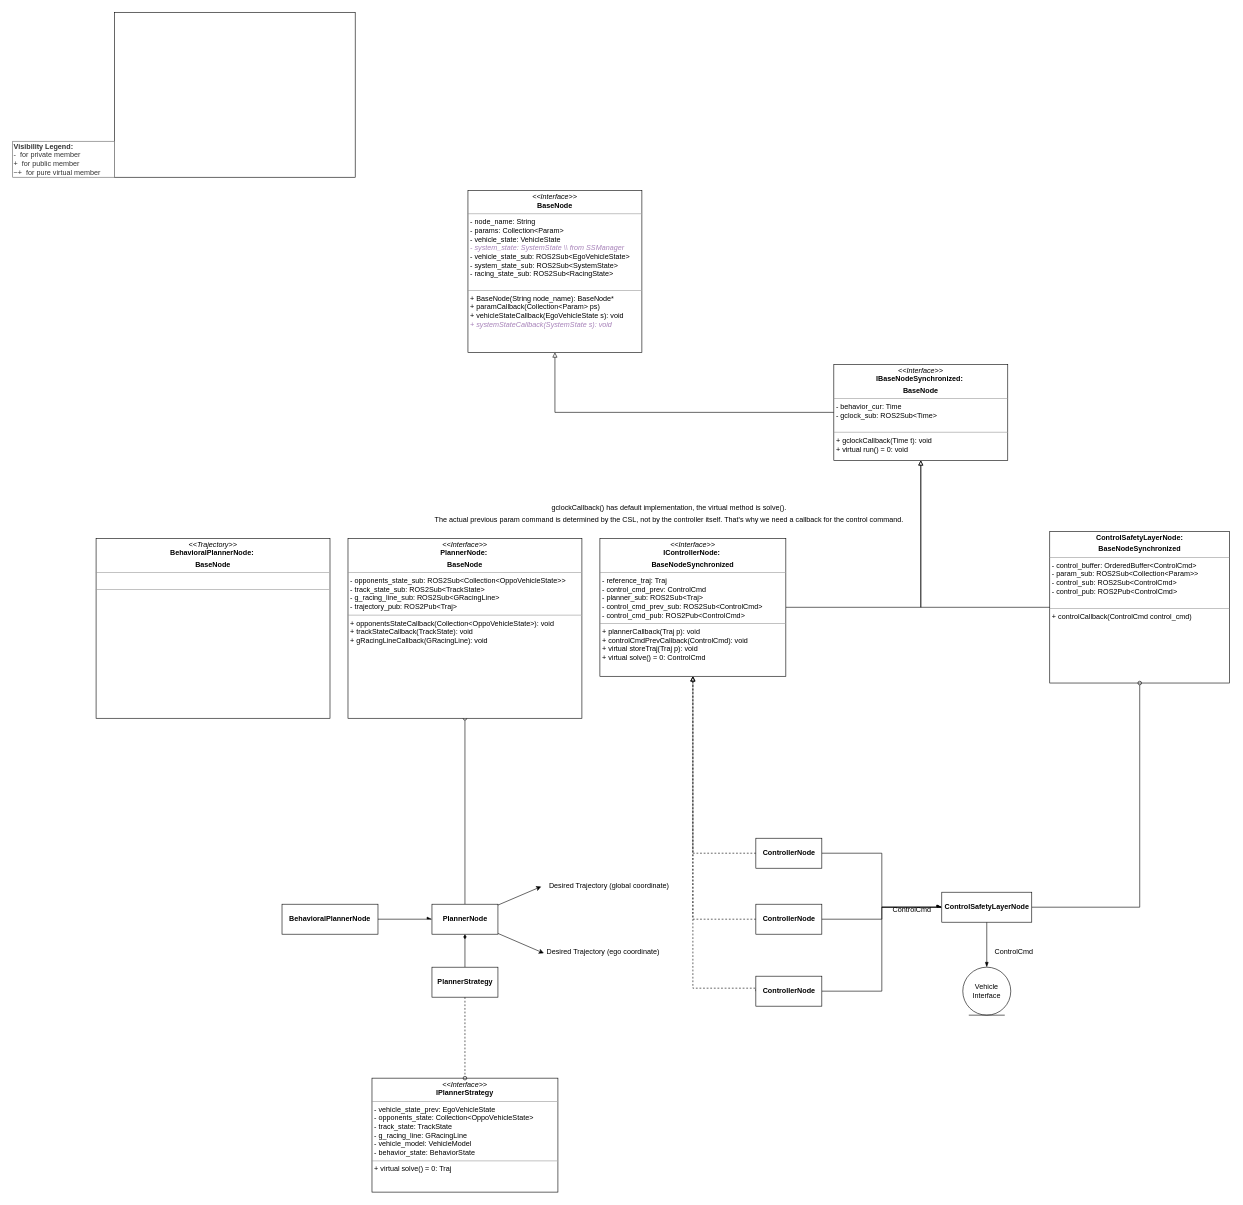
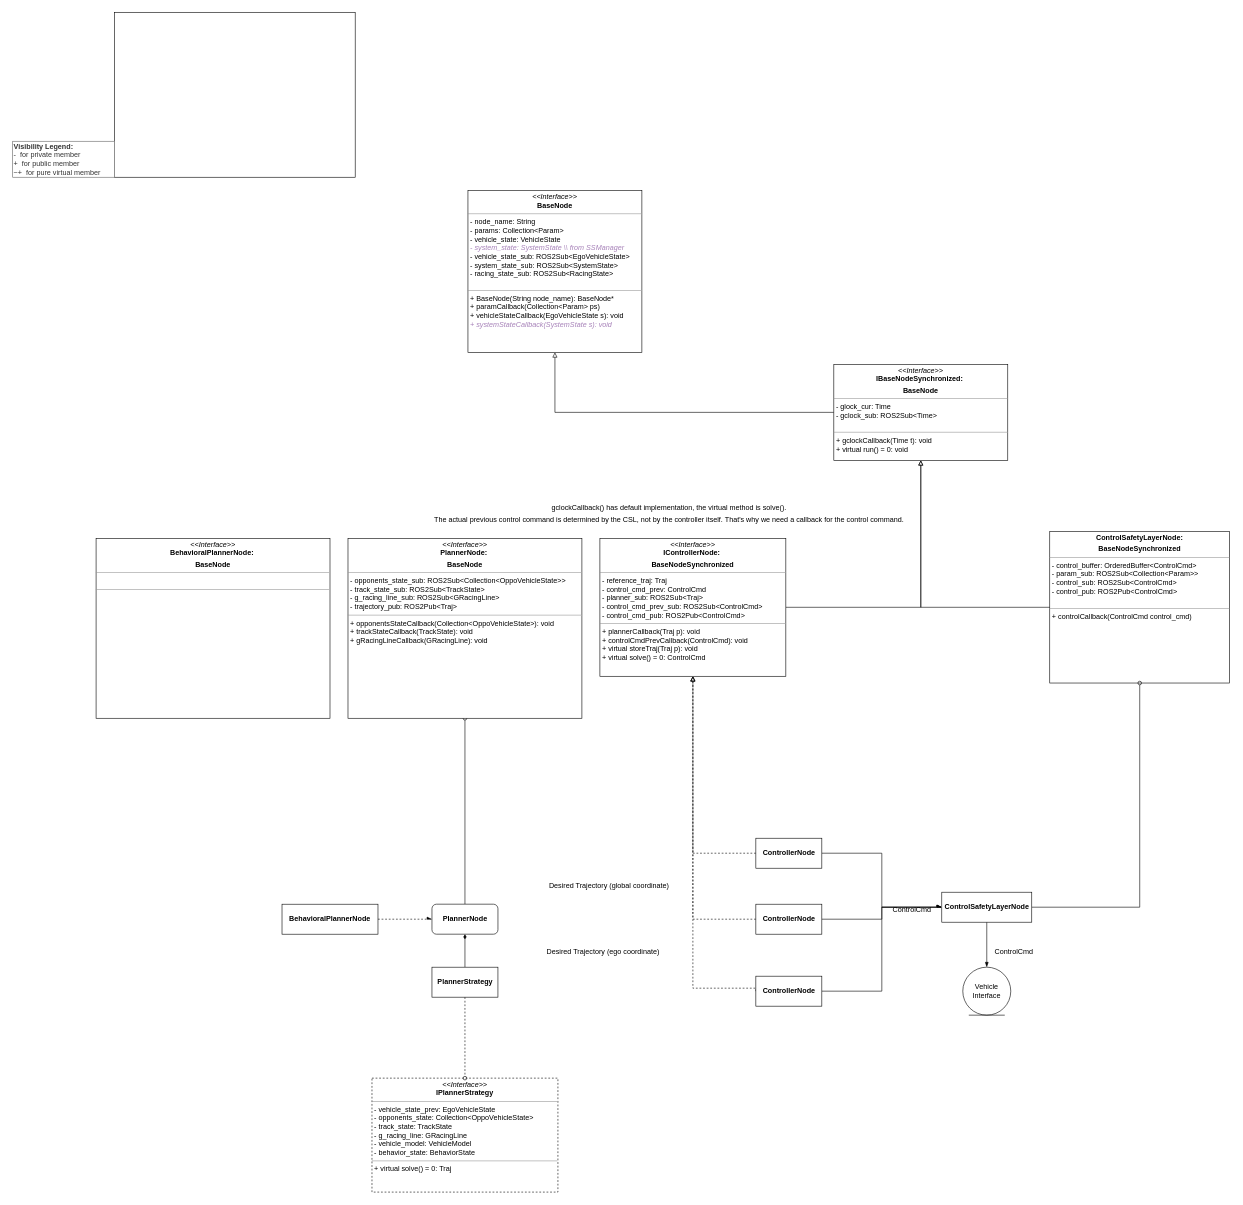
node "<<Interface>> IBaseNodeSynchronized: BaseNode - behavior_cur: Time - gclock_sub: ROS2Sub<Time> + gclockCallback(Time t): void + virtual run() = 0: void": label "<<Interface>> IBaseNodeSynchronized: BaseNode - behavior_cur: Time - gclock_sub: ROS2Sub<Time> + gclockCallback(Time t): void + virtual run() = 0: void" -> "<<Interface>> IBaseNodeSynchronized: BaseNode - glock_cur: Time - gclock_sub: ROS2Sub<Time> + gclockCallback(Time t): void + virtual run() = 0: void"
node "The actual previous param command is determined by the CSL, not by the controller itself. That's why we need a callback for the control command.": label "The actual previous param command is determined by the CSL, not by the controller itself. That's why we need a callback for the control command." -> "The actual previous control command is determined by the CSL, not by the controller itself. That's why we need a callback for the control command."
node "<<Trajectory>> BehavioralPlannerNode: BaseNode": label "<<Trajectory>> BehavioralPlannerNode: BaseNode" -> "<<Interface>> BehavioralPlannerNode: BaseNode"
edge "PlannerNode" -> "Desired Trajectory (global coordinate)": removed
edge "BehavioralPlannerNode" -> "PlannerNode": style solid -> dashed
node "PlannerNode": shape rectangle -> rounded rectangle
edge "PlannerNode" -> "Desired Trajectory (ego coordinate)": removed
node "<<Interface>> IPlannerStrategy - vehicle_state_prev: EgoVehicleState - opponents_state: Collection<OppoVehicleState> - track_state: TrackState - g_racing_line: GRacingLine - vehicle_model: VehicleModel - behavior_state: BehaviorState + virtual solve() = 0: Traj": style solid -> dashed
